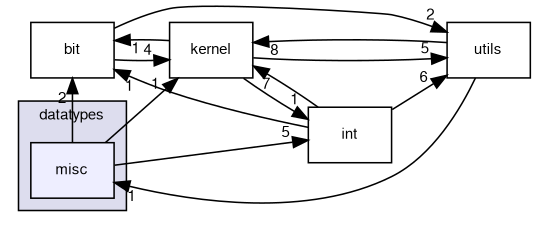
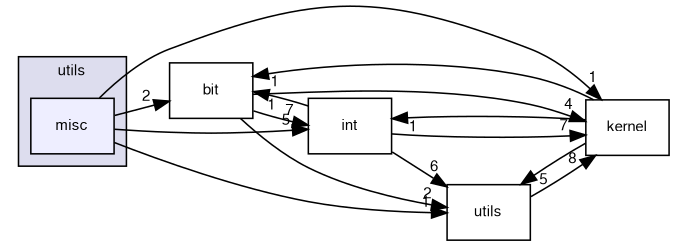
cluster "datatypes": label "datatypes" -> "utils"
edge "bit" -> "int": added
edge "utils" -> "misc": reversed
